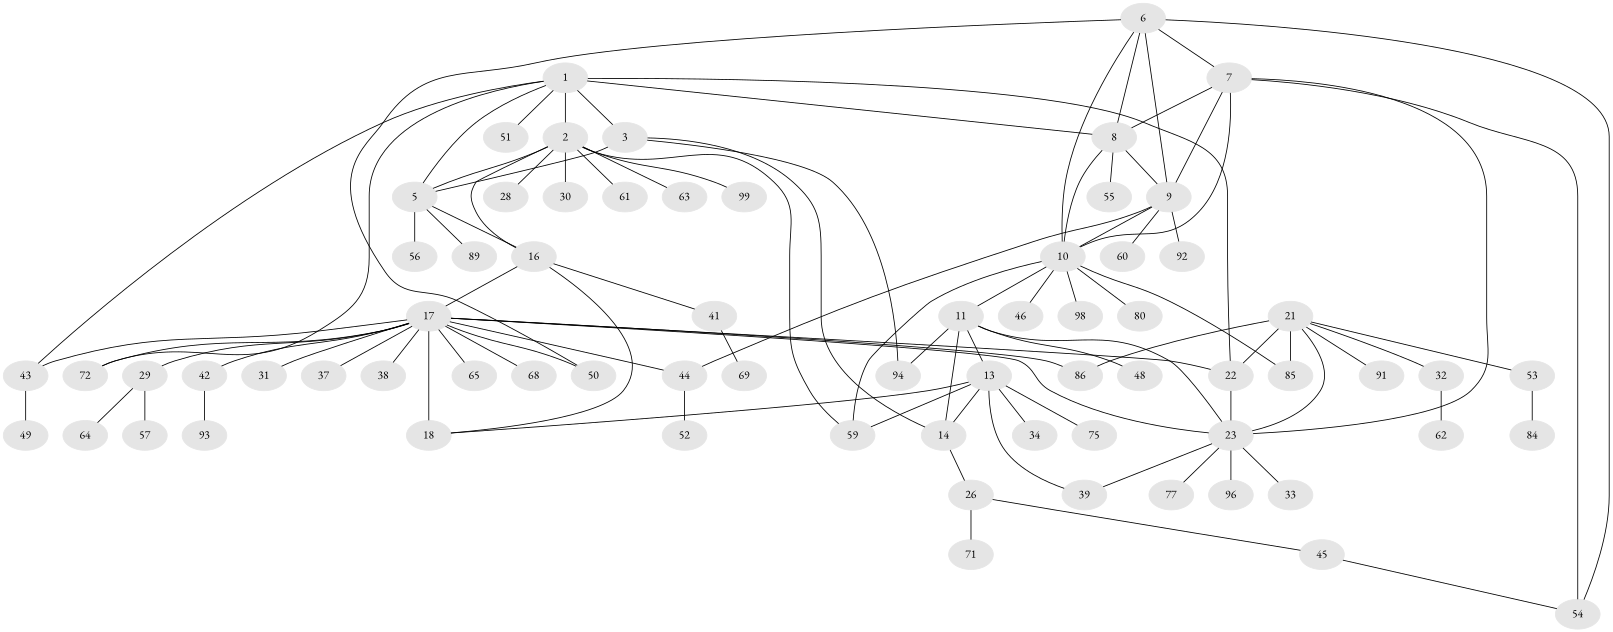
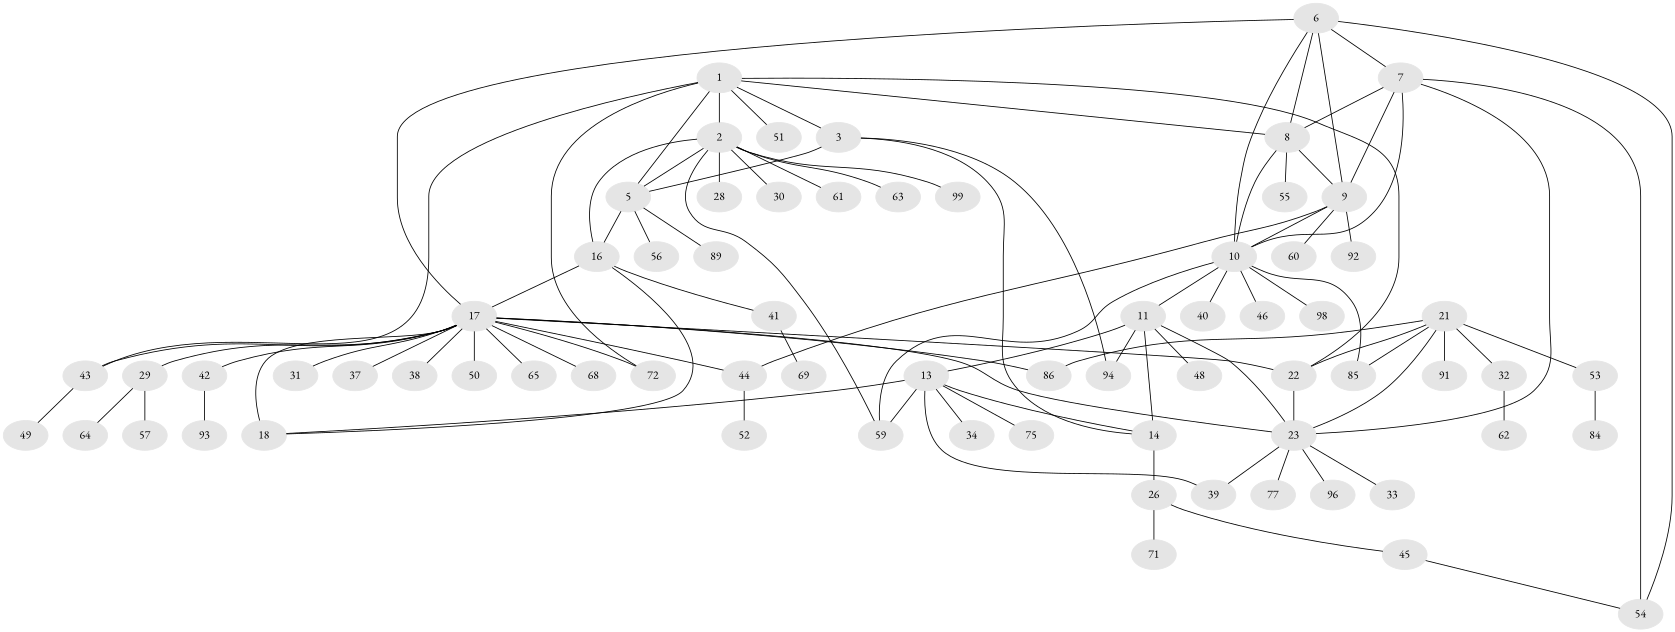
edge "6" -- "50": now "6" -- "17"
node "80": label "80" -> "40"
